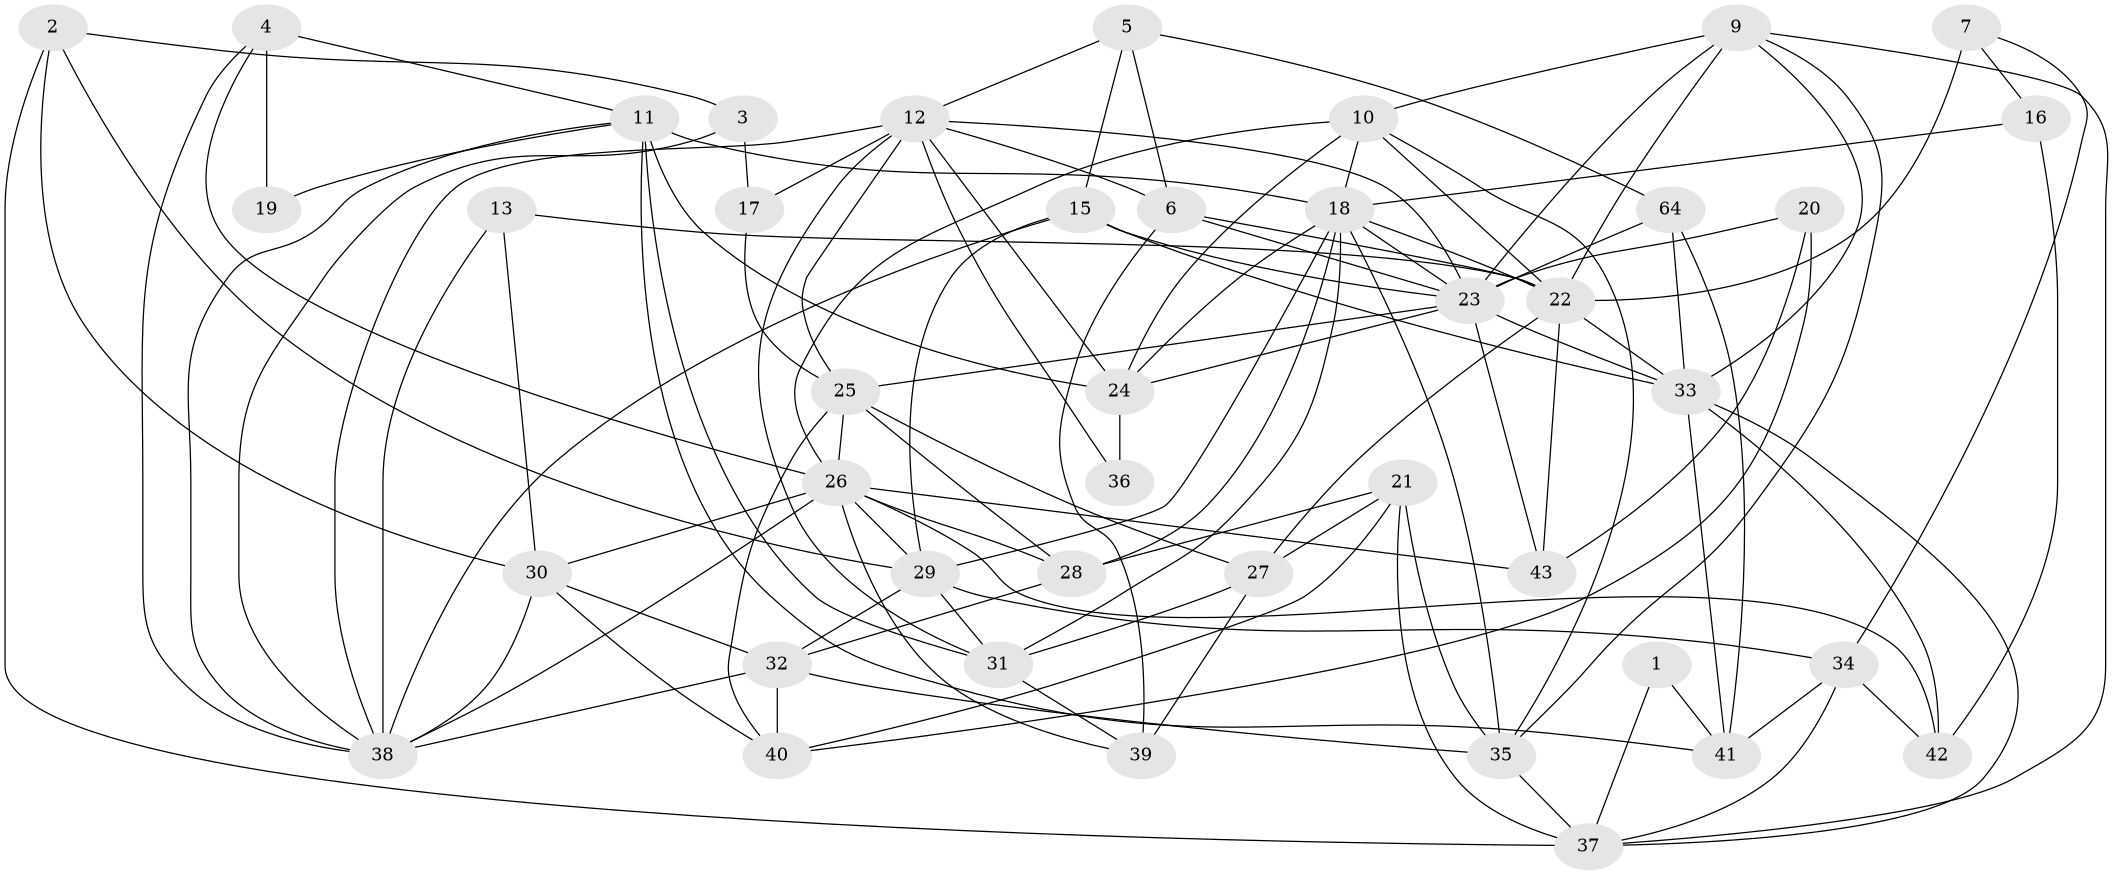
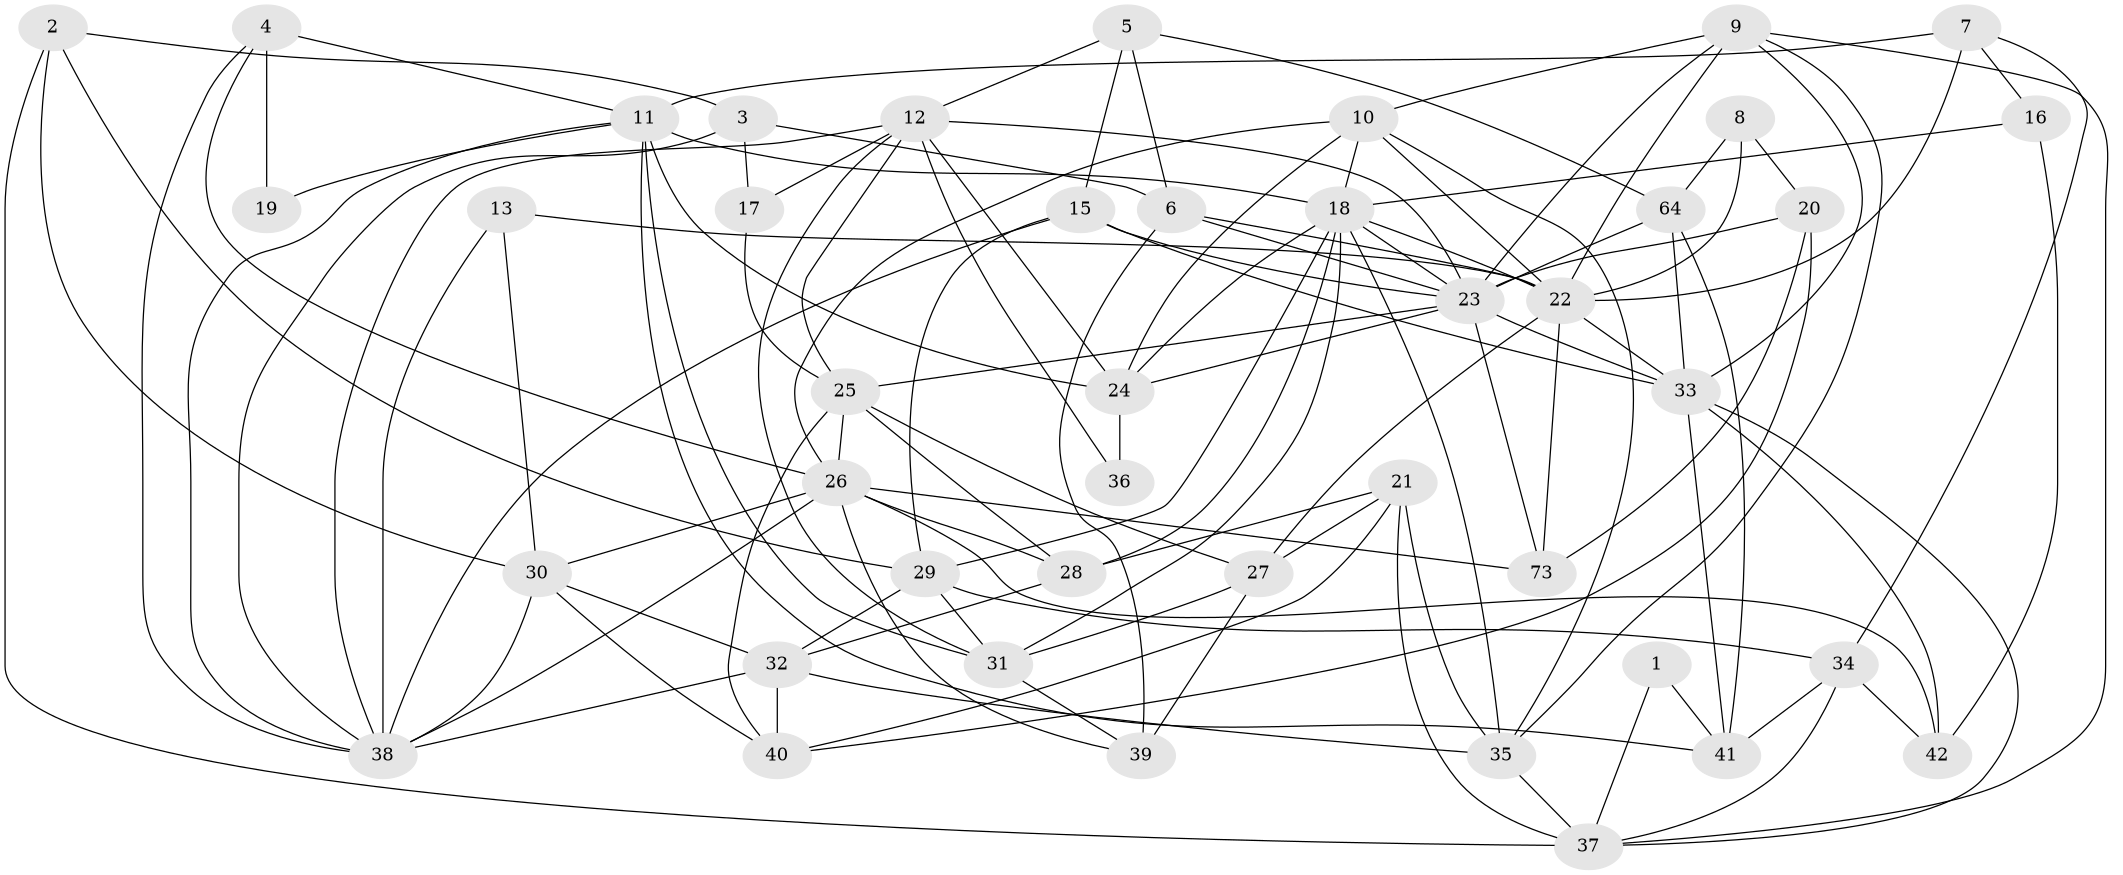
edge "7" -- "11": added
node "8": added
edge "12" -- "6": now "3" -- "6"
edge "26" -- "29": removed
node "43": label "43" -> "73"
